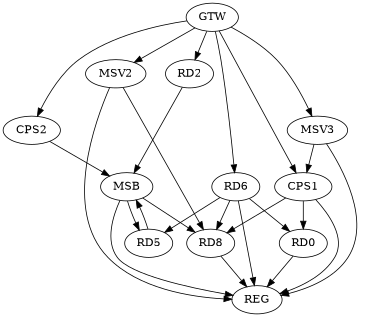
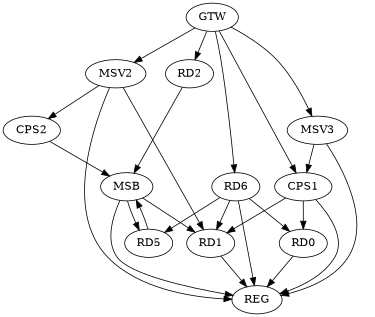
edge "GTW" -> "CPS2": now "MSV2" -> "CPS2"
node "RD8": label "RD8" -> "RD1"
